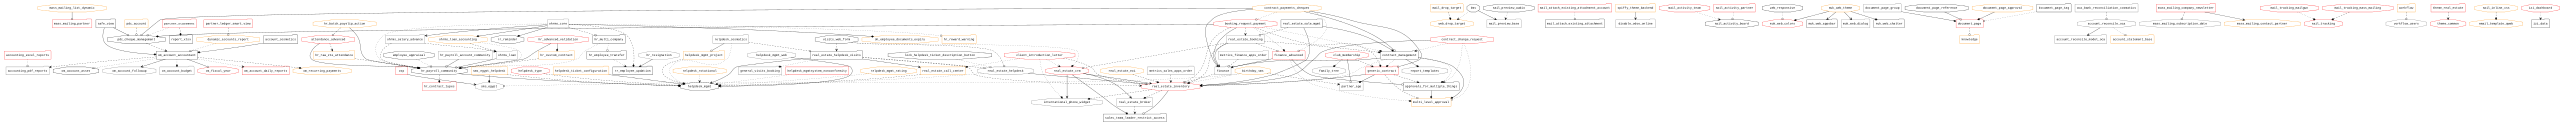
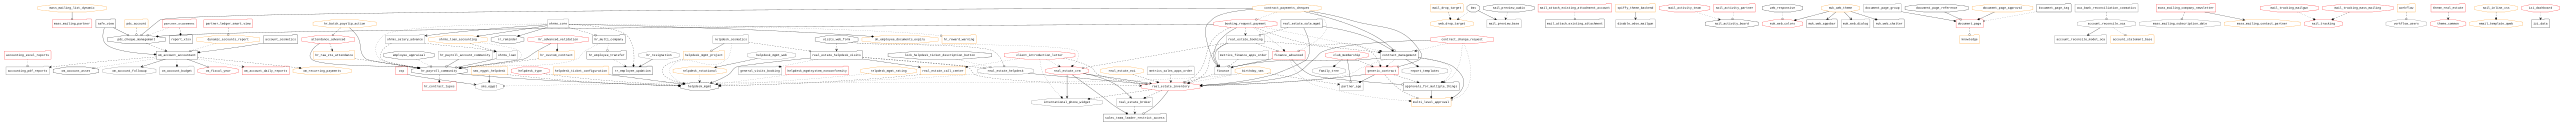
node "disable_odoo_online": label "disable_odoo_online" -> "disable_odoo_mailgun"
edge "helpdesk_mgmt_web" -> "helpdesk_mgmt": now "helpdesk_mgmt_web" -> "helpdesk_rotational"
